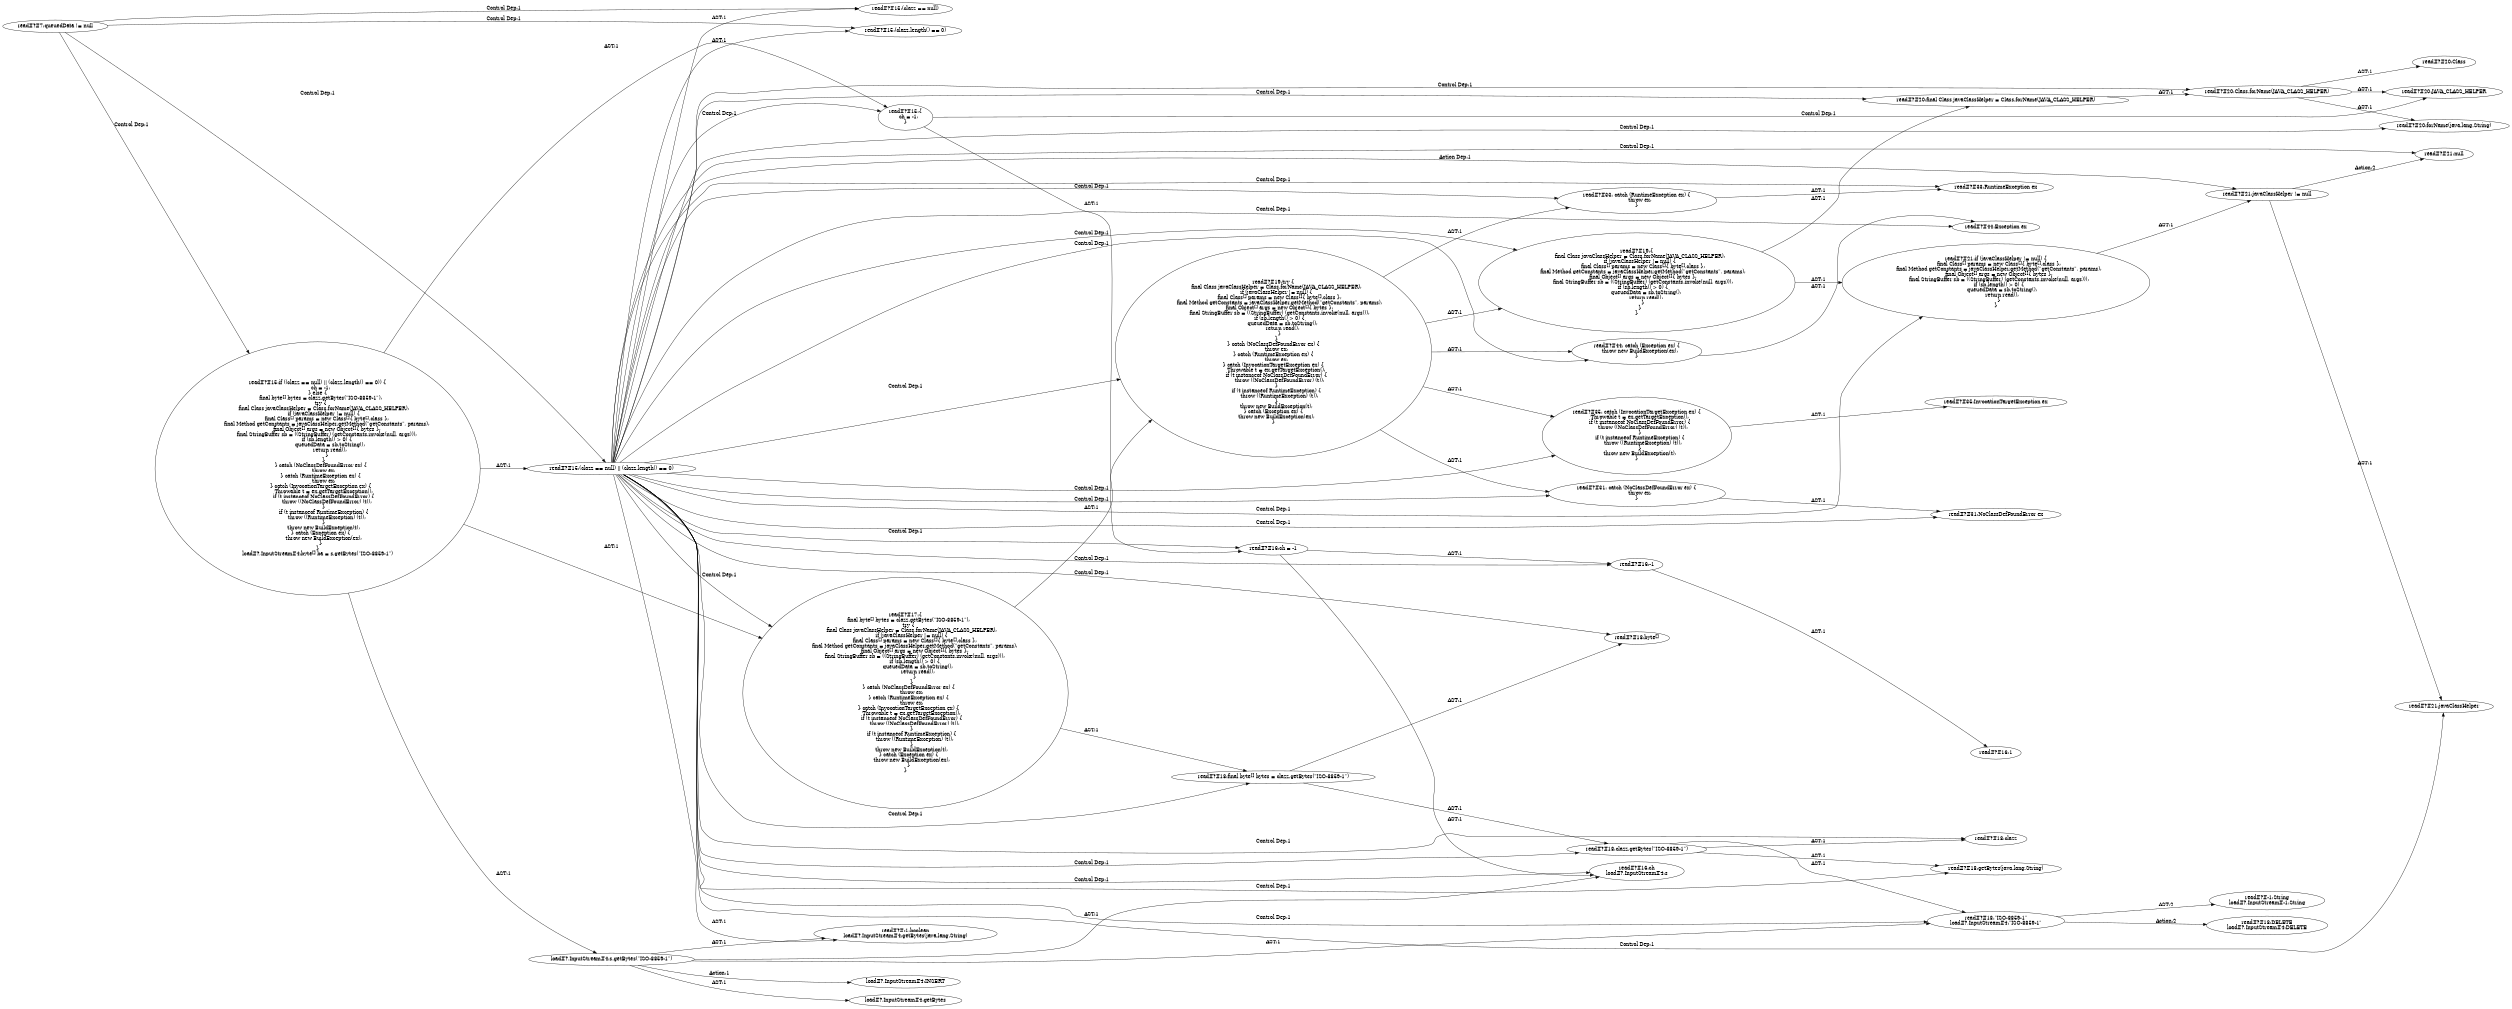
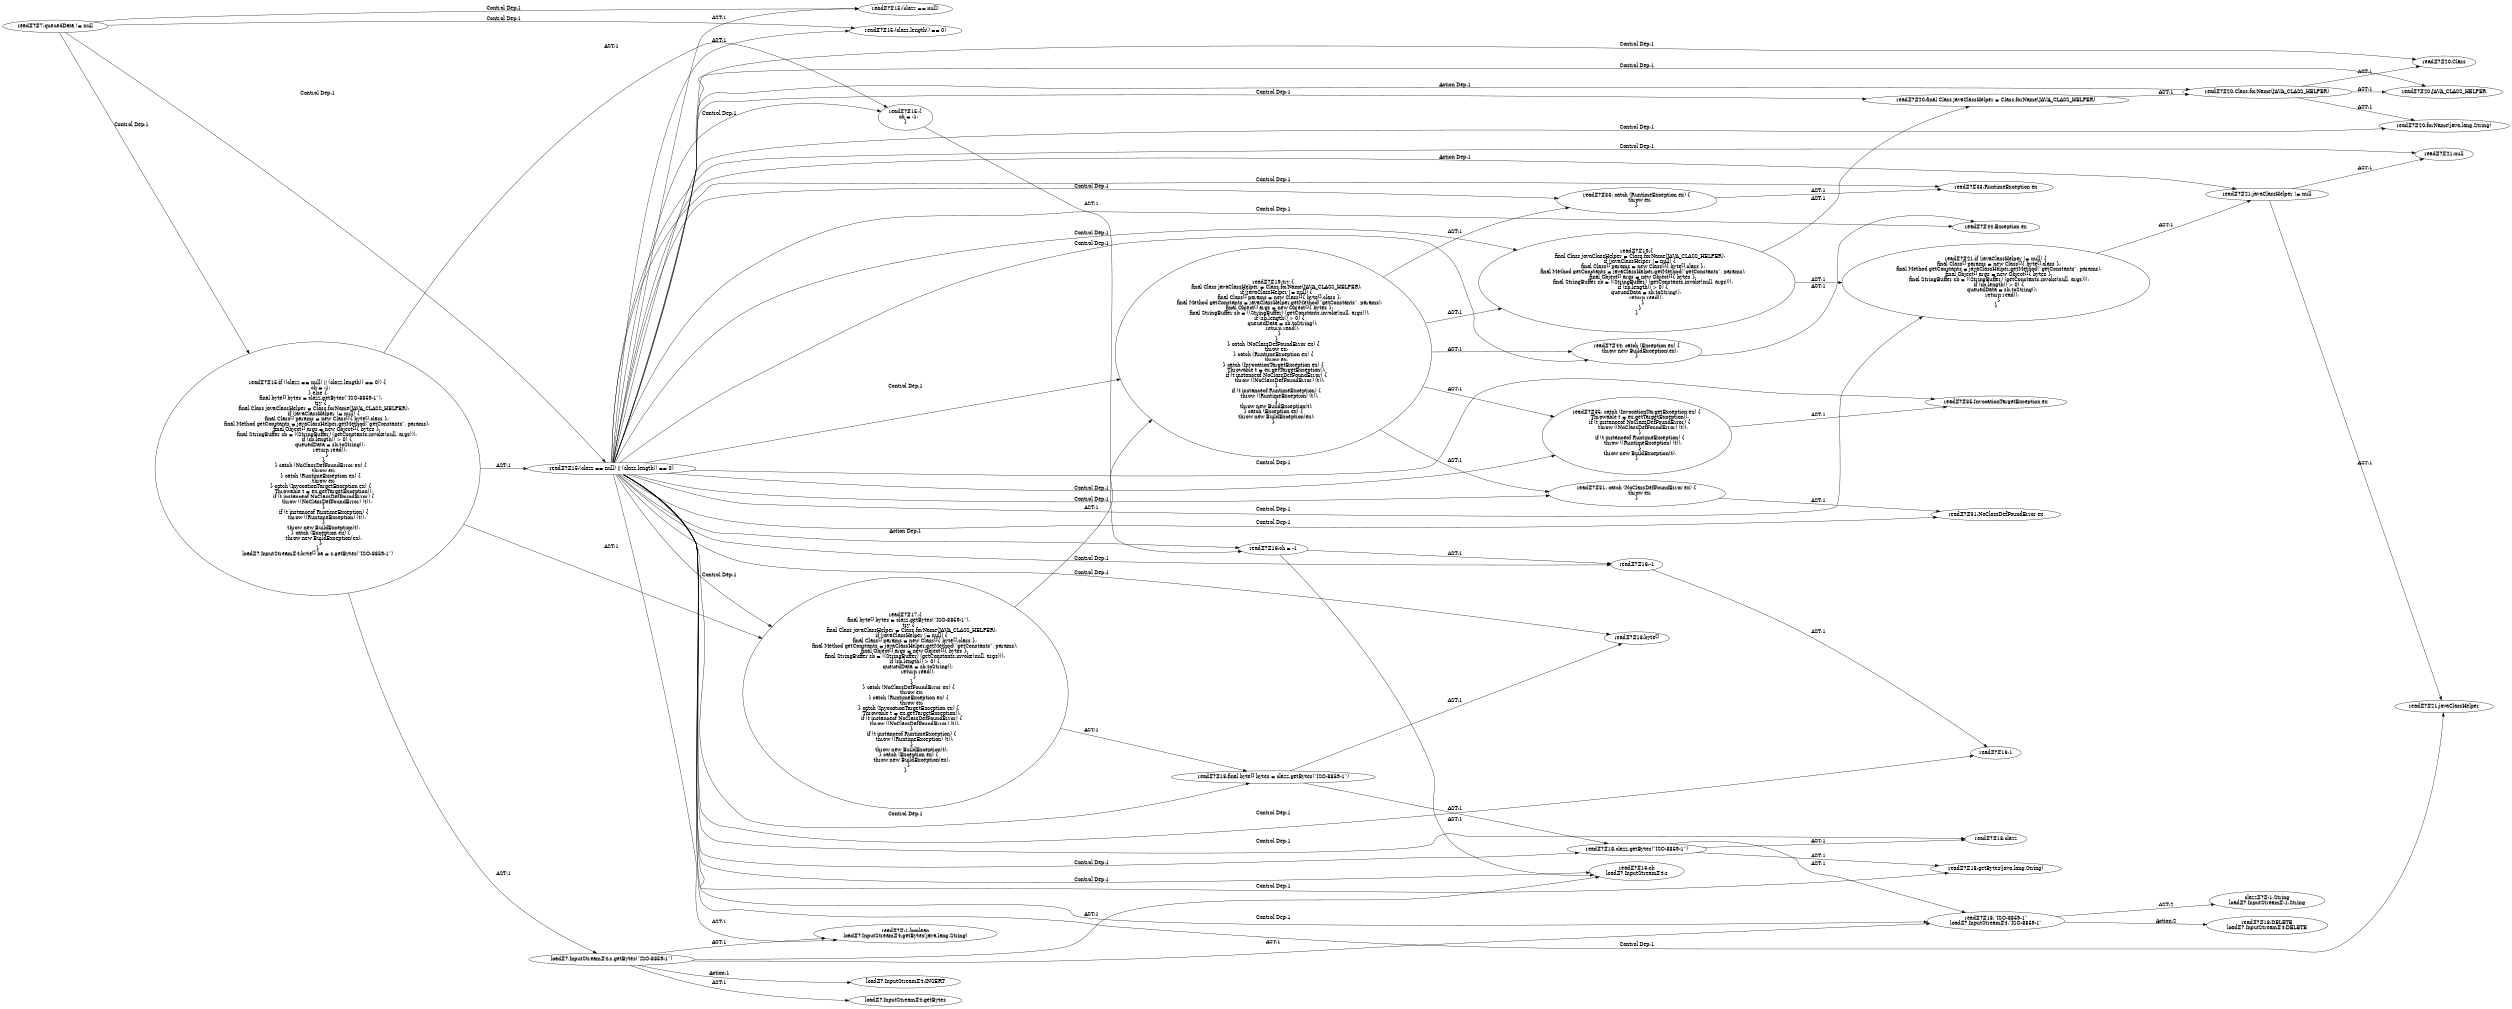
edge "read#?#15:(clazz == null) || (clazz.length() == 0)" -> "read#?#20:Class": added, label "Control Dep:1"
edge "read#?#15:(clazz == null) || (clazz.length() == 0)" -> "read#?#20:Class.forName(JAVA_CLASS_HELPER)": label "Control Dep:1" -> "Action Dep:1"
edge "read#?#15:{ ch = -1; }" -> "read#?#20:JAVA_CLASS_HELPER": now "read#?#15:(clazz == null) || (clazz.length() == 0)" -> "read#?#20:JAVA_CLASS_HELPER"
edge "read#?#21:javaClassHelper != null" -> "read#?#21:null": label "Action:2" -> "AST:1"
edge "read#?#15:(clazz == null) || (clazz.length() == 0)" -> "read#?#35:InvocationTargetException ex": added, label "Control Dep:1"
edge "read#?#15:(clazz == null) || (clazz.length() == 0)" -> "read#?#16:ch = -1": label "Control Dep:1" -> "Action Dep:1"
edge "read#?#15:(clazz == null) || (clazz.length() == 0)" -> "read#?#16:1": added, label "Control Dep:1"
node "read#?#-1:String load#?,InputStream#-1:String": label "read#?#-1:String load#?,InputStream#-1:String" -> "clazz#?#-1:String load#?,InputStream#-1:String"
